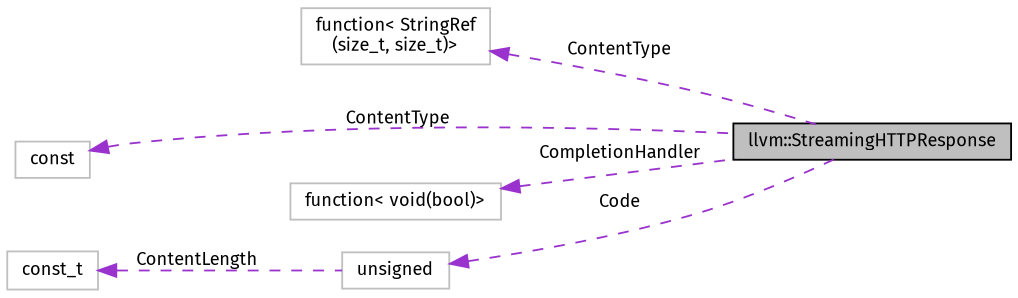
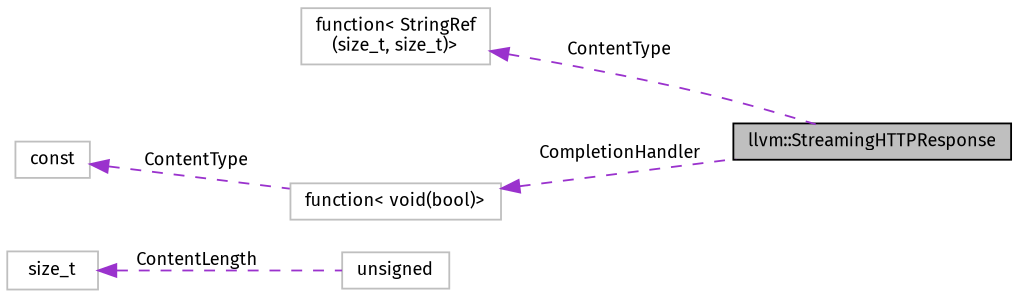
edge "llvm::StreamingHTTPResponse" -> "const": now "function< void(bool)>" -> "const"
edge "llvm::StreamingHTTPResponse" -> "unsigned": removed, label "Code"
node "const_t": label "const_t" -> "size_t"
